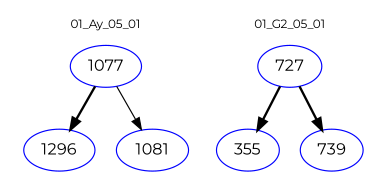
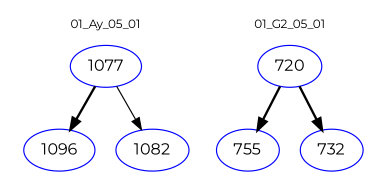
node "727": label "727" -> "720"
node "1296": label "1296" -> "1096"
node "1081": label "1081" -> "1082"
node "355": label "355" -> "755"
node "739": label "739" -> "732"
